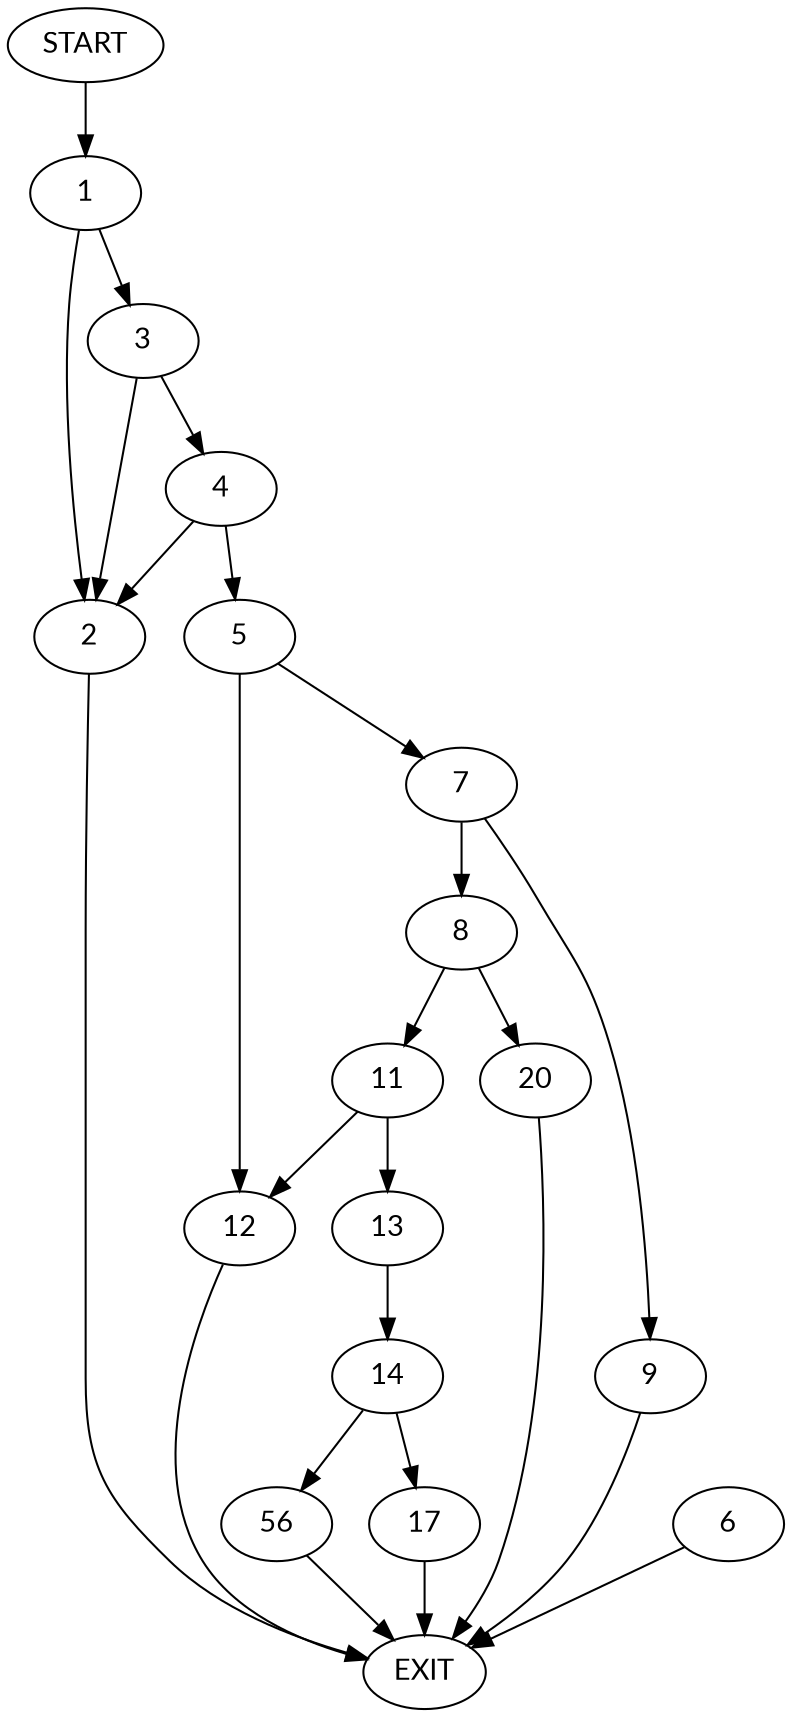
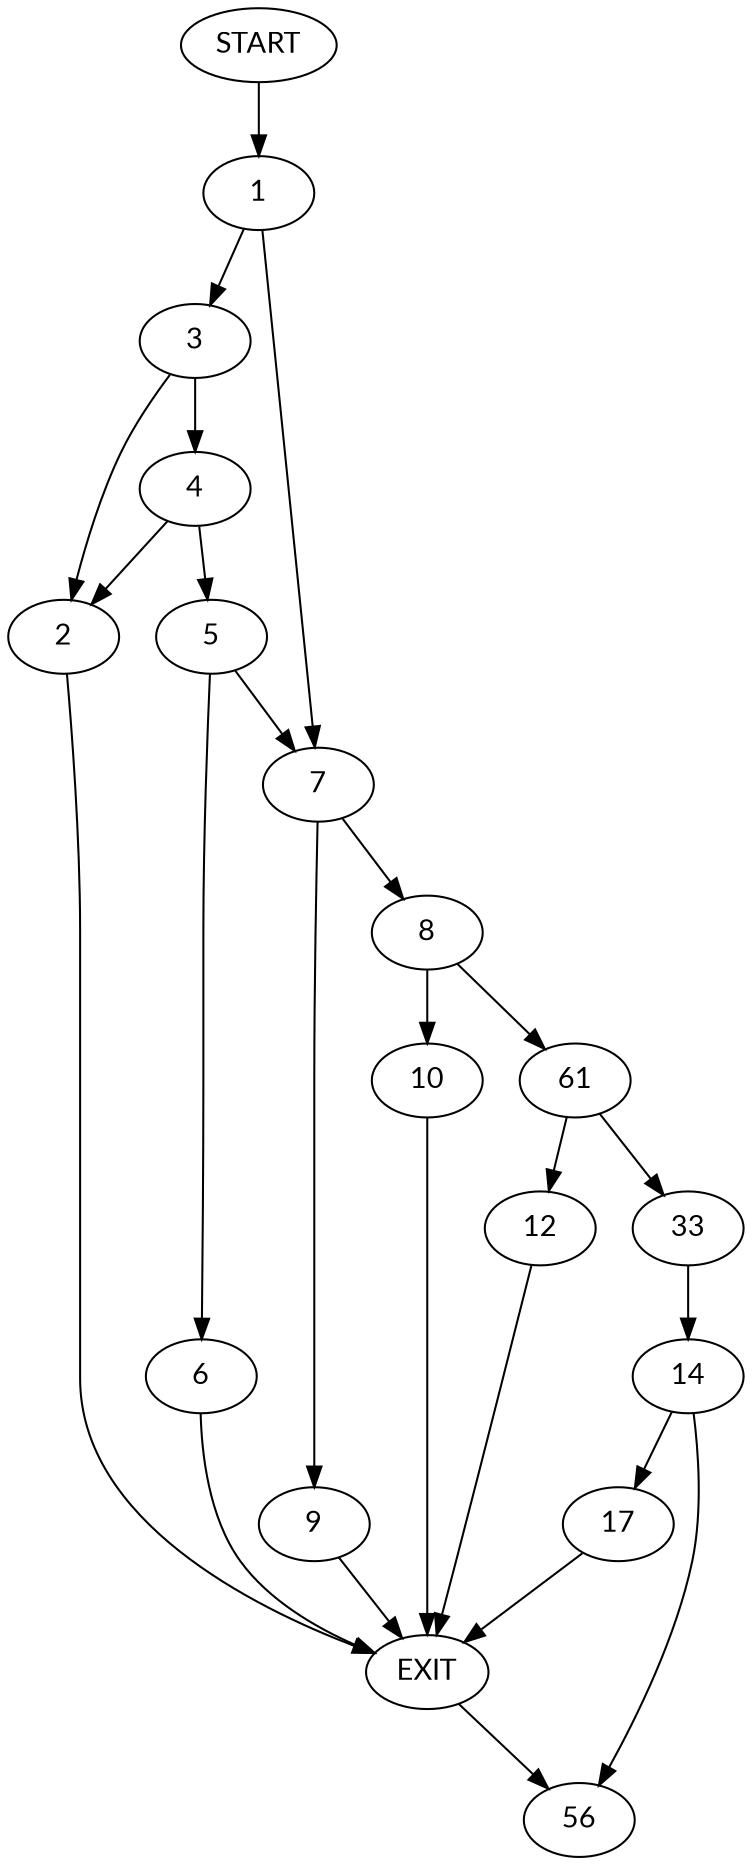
edge "1" -> "2": now "1" -> "7"
edge "5" -> "12": now "5" -> "6"
node "11": label "11" -> "61"
node "20": label "20" -> "10"
node "13": label "13" -> "33"
edge "56" -> "EXIT": reversed
